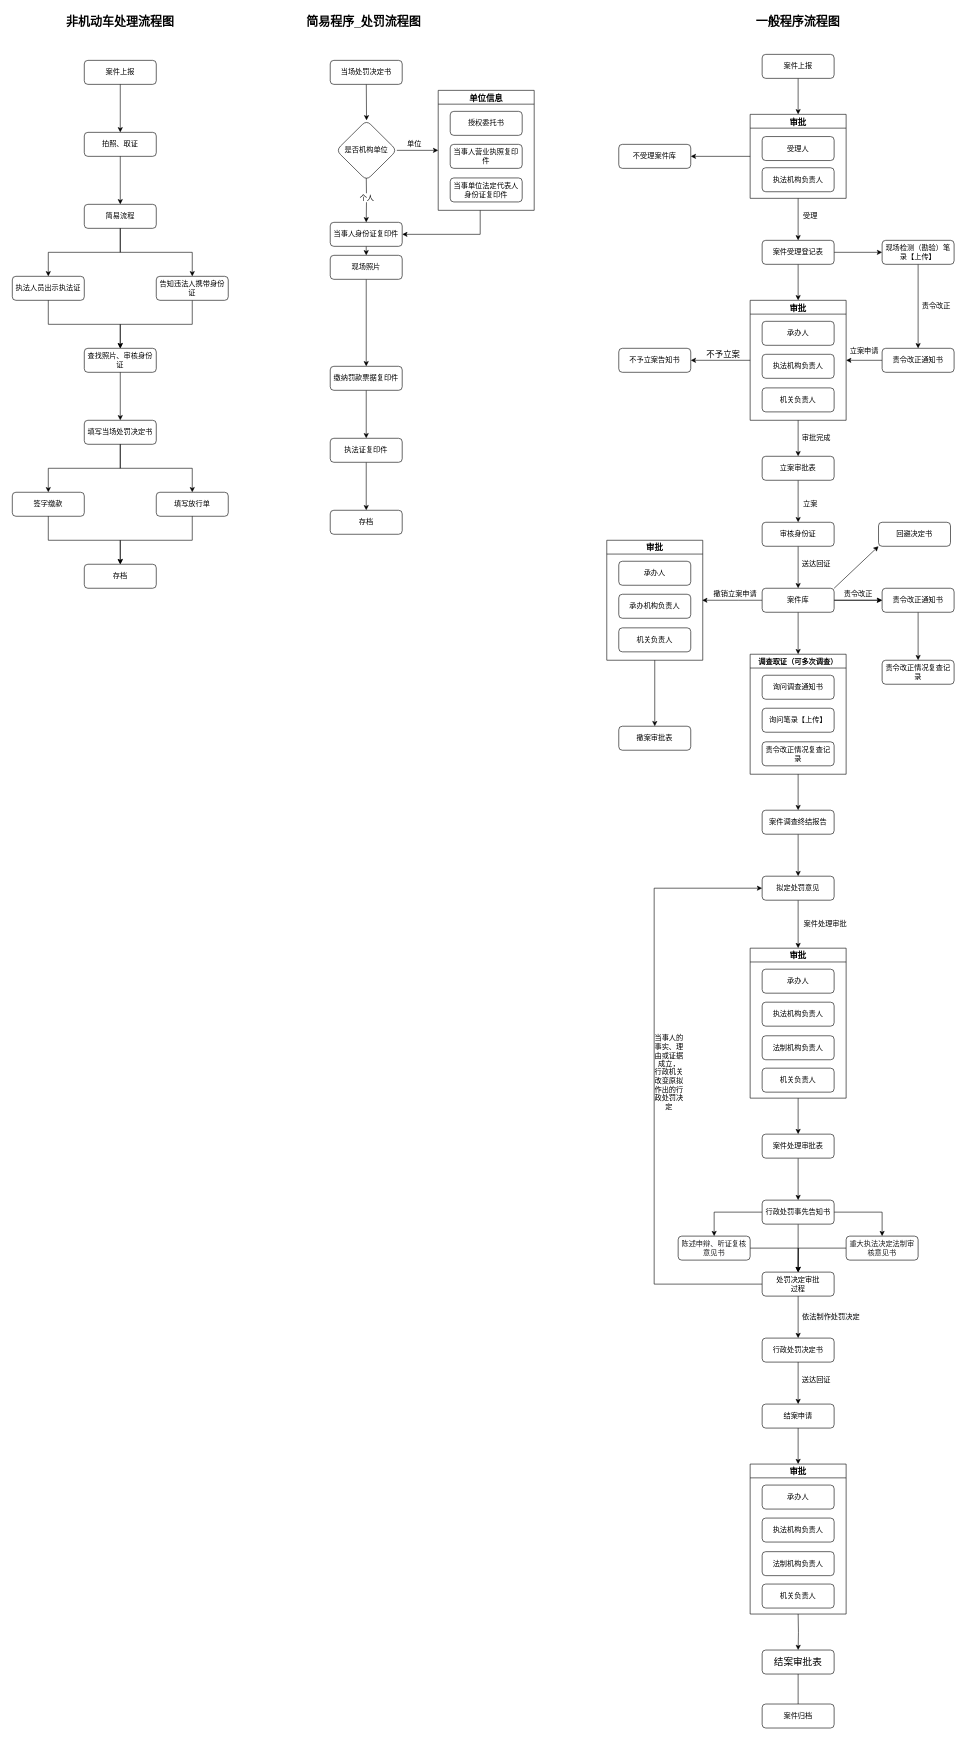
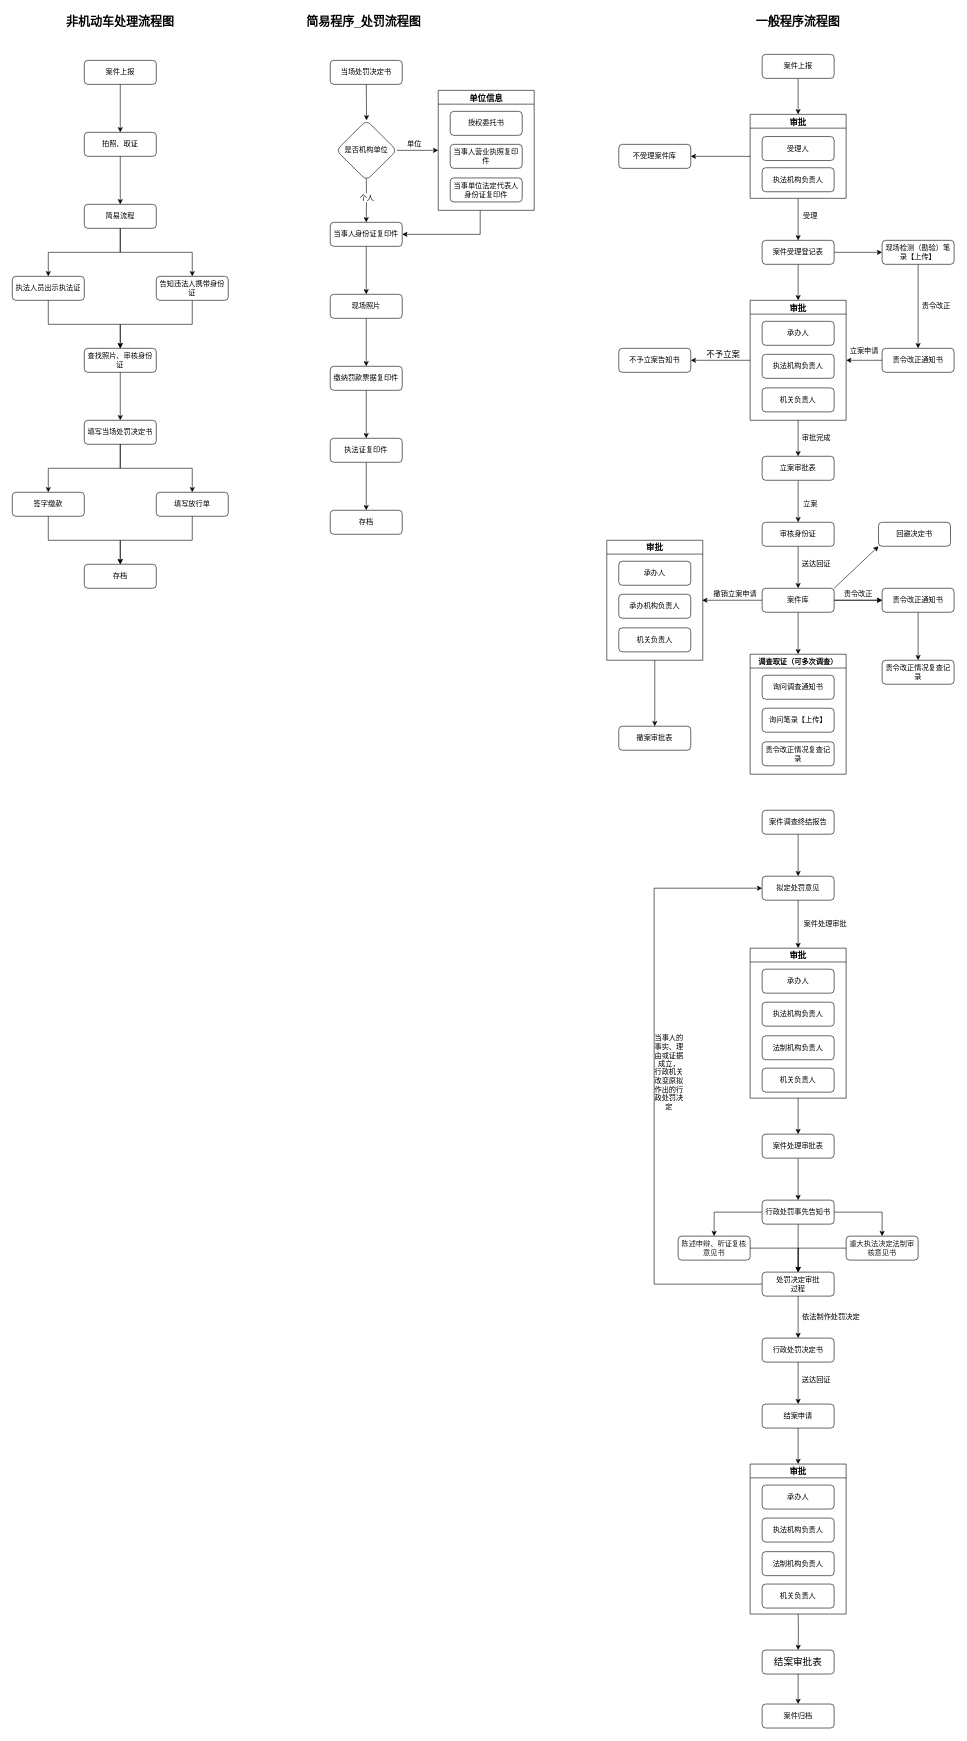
node "现场照片": moved (366, 267) -> (366, 306)
edge "调查取证（可多次调查）" -> "案件调查终结报告": removed
edge "结案审批表" -- "案件归档": arrowhead none -> classic
